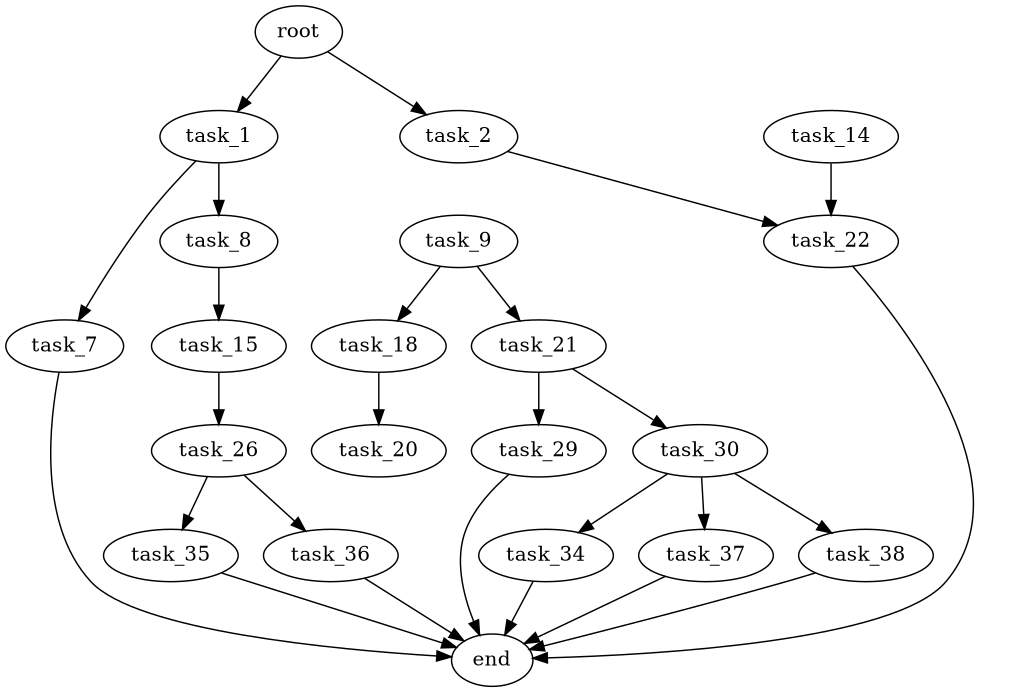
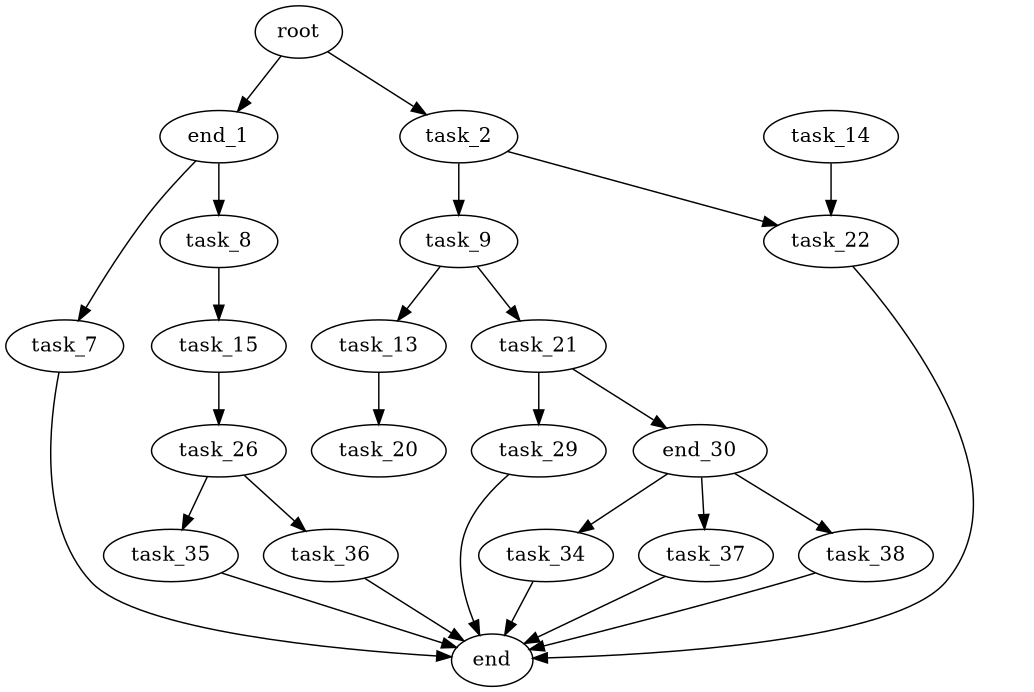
node "task_1": label "task_1" -> "end_1"
edge "task_2" -> "task_9": added
node "task_18": label "task_18" -> "task_13"
node "task_30": label "task_30" -> "end_30"
